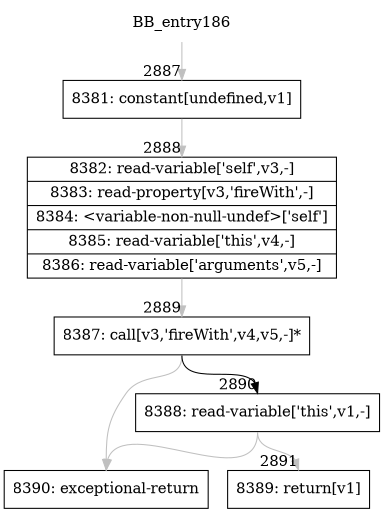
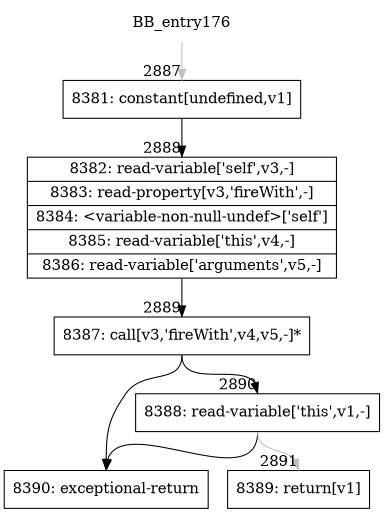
node "BB_entry186": label "BB_entry186" -> "BB_entry176"
edge "8381: constant[undefined,v1]" -> "8382: read-variable['self',v3,-]": color gray -> black
edge "8382: read-variable['self',v3,-]" -> "8387: call[v3,'fireWith',v4,v5,-]*": color gray -> black
edge "8387: call[v3,'fireWith',v4,v5,-]*" -> "8390: exceptional-return": color gray -> black
edge "8388: read-variable['this',v1,-]" -> "8390: exceptional-return": color gray -> black
